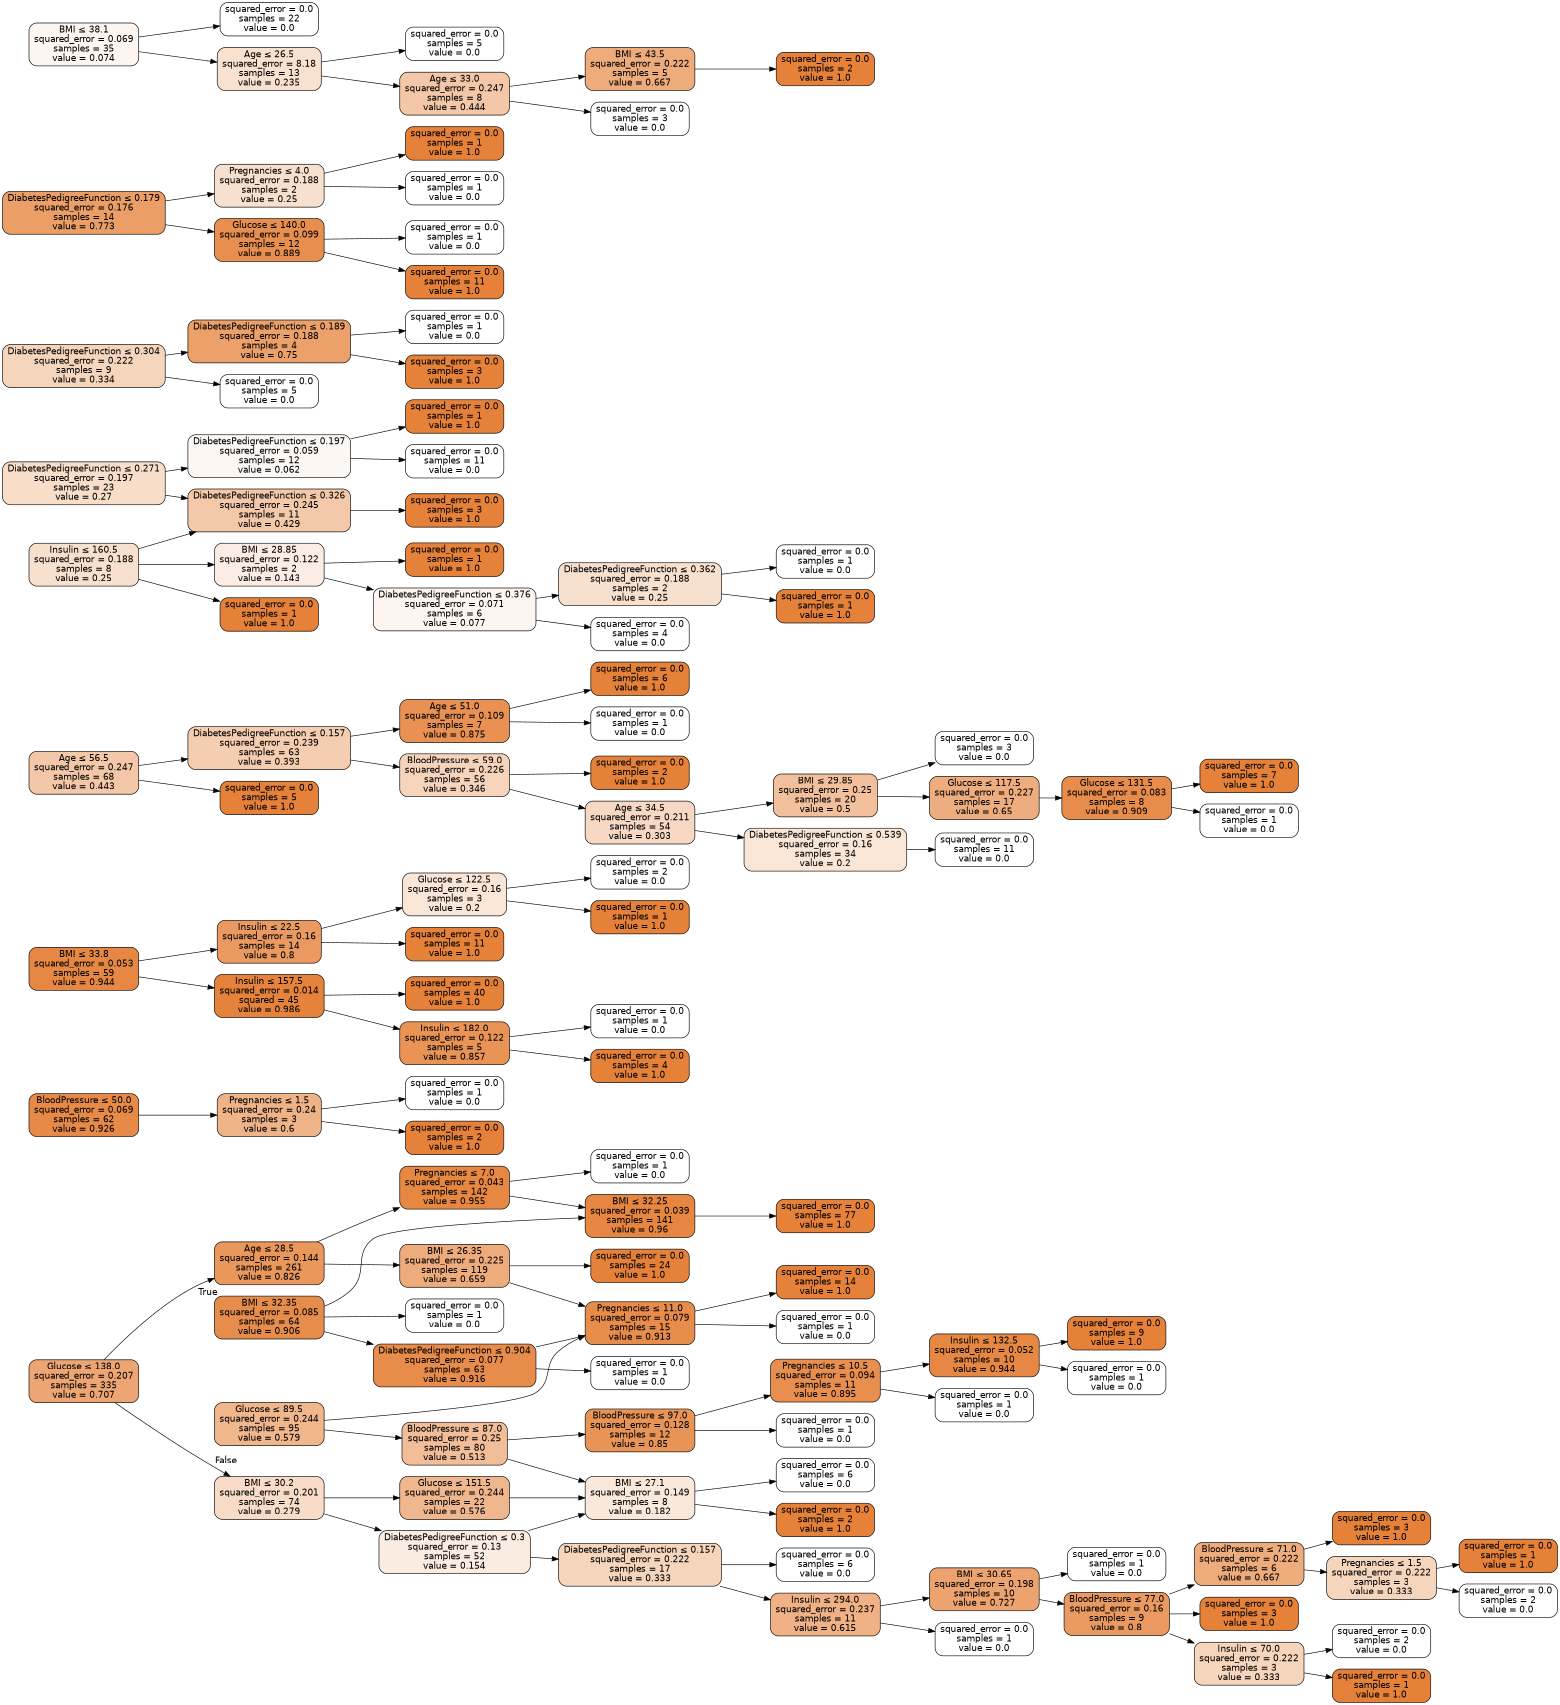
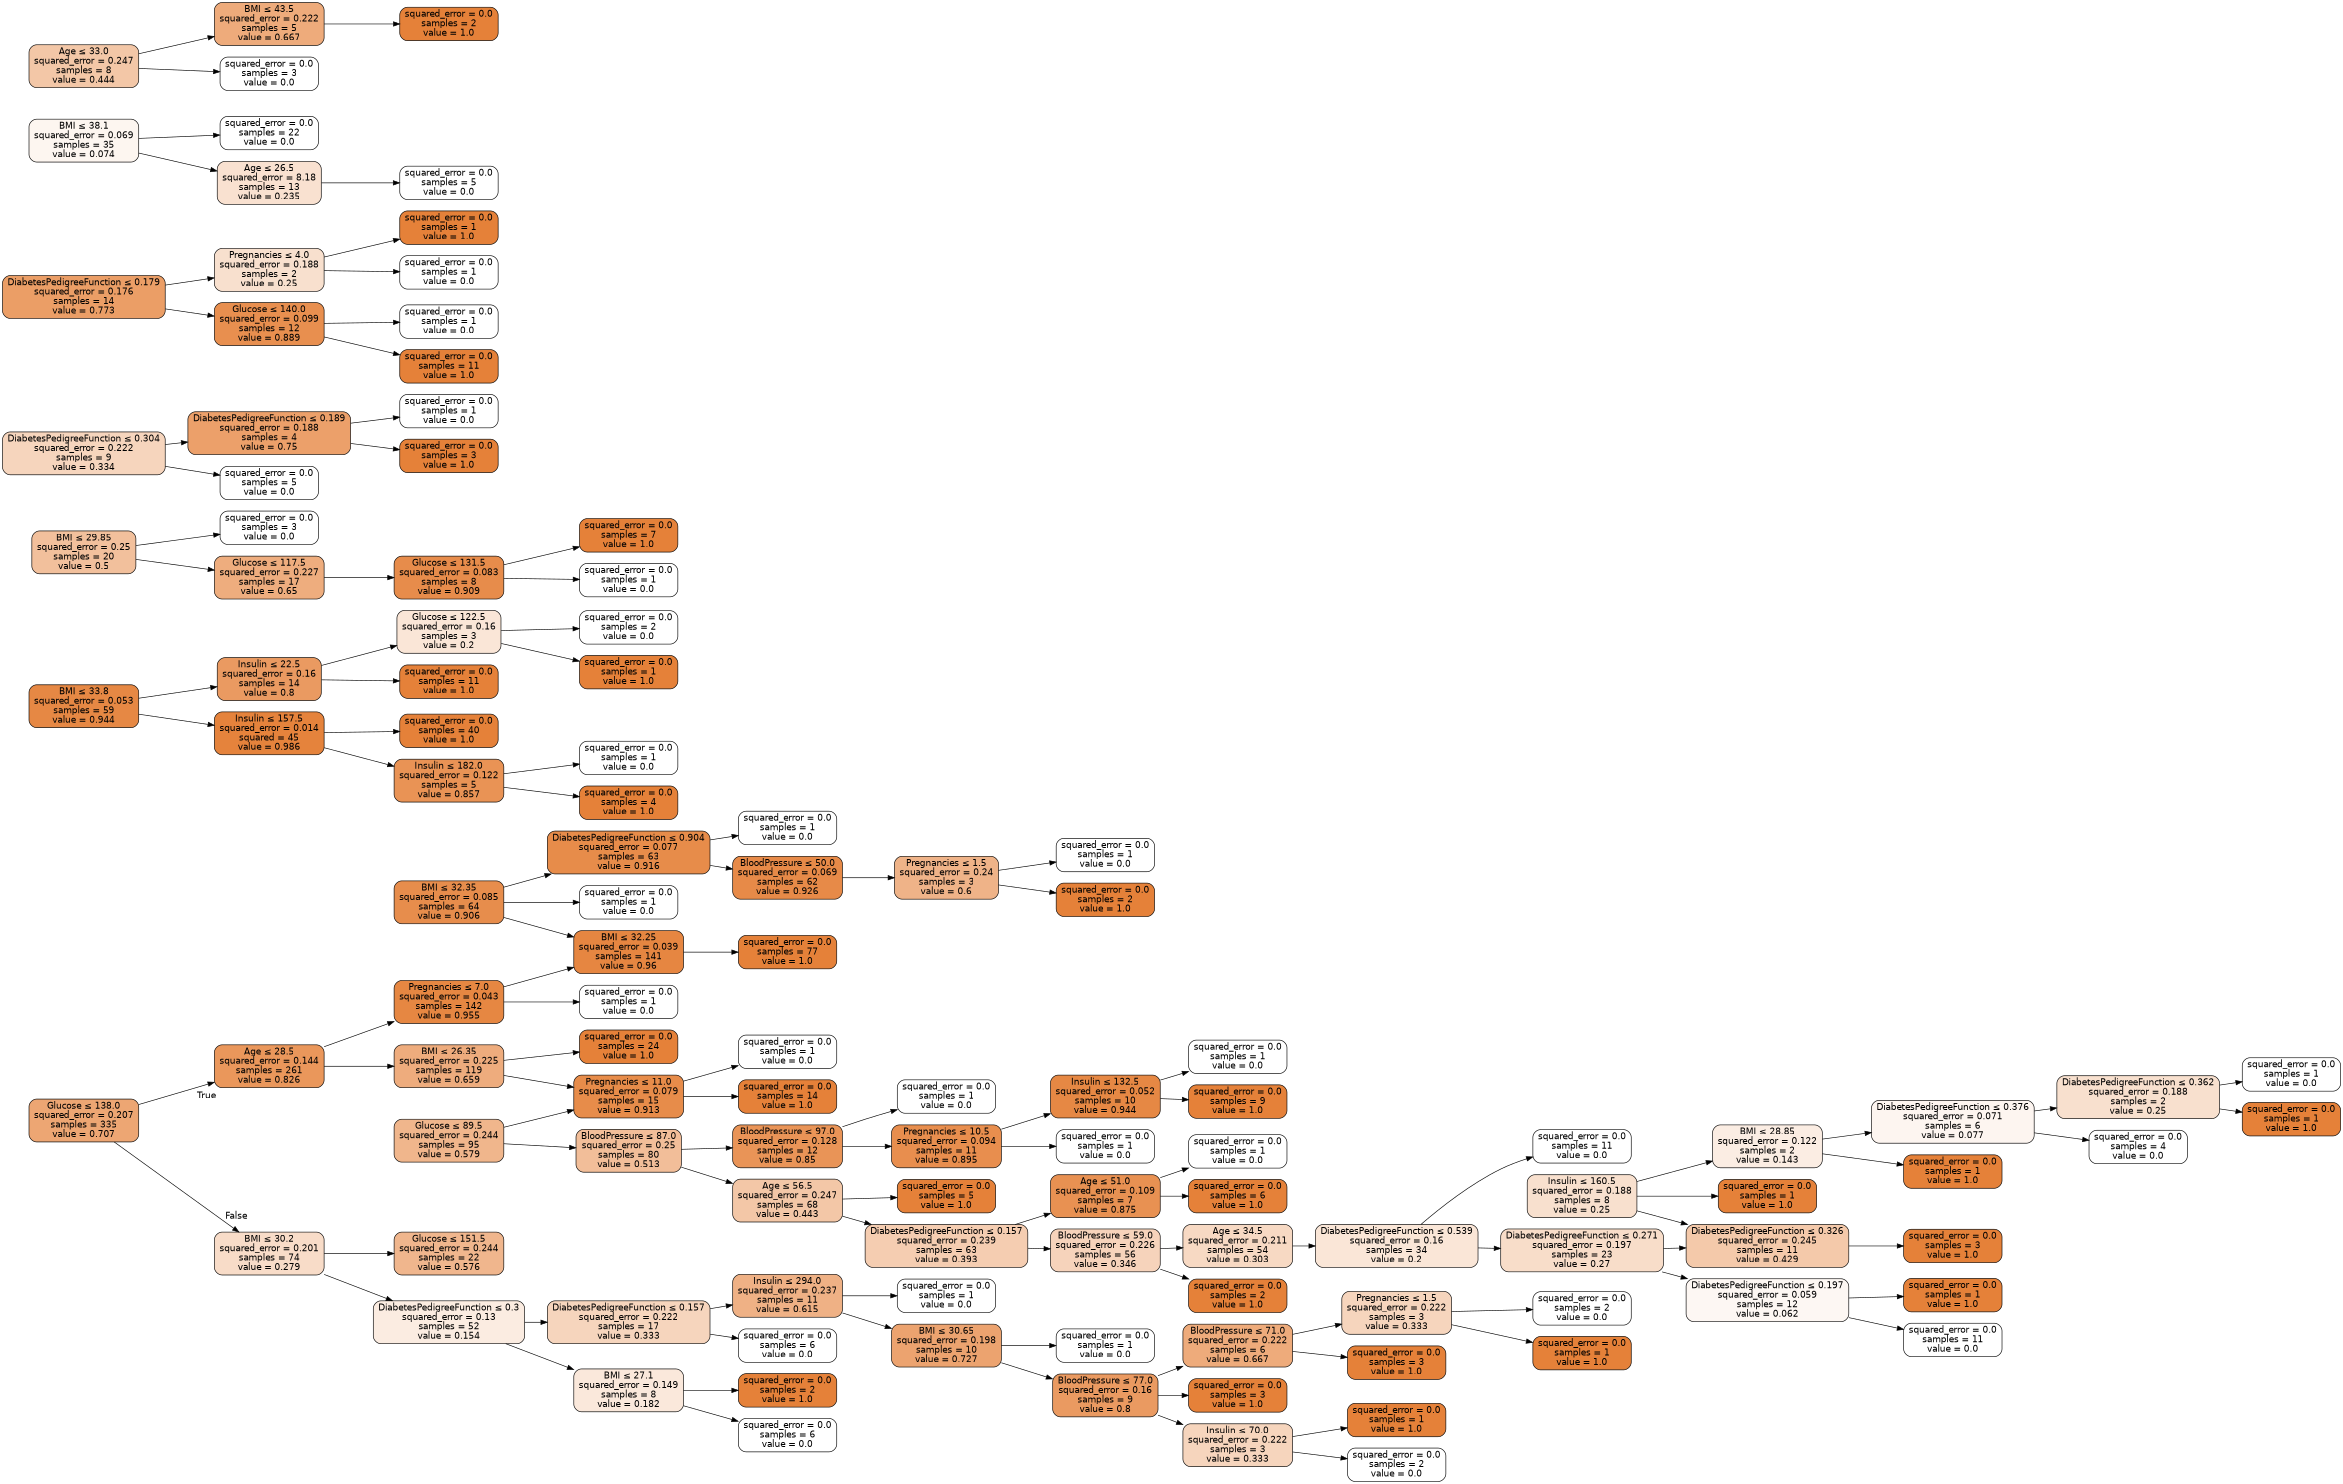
edge "Age ≤ 26.5" -> "Age ≤ 33.0": removed
edge "Age ≤ 34.5" -> "BMI ≤ 29.85": removed
edge "DiabetesPedigreeFunction ≤ 0.539" -> "DiabetesPedigreeFunction ≤ 0.271": added
edge "DiabetesPedigreeFunction ≤ 0.904" -> "Pregnancies ≤ 11.0": now "DiabetesPedigreeFunction ≤ 0.904" -> "BloodPressure ≤ 50.0"
edge "BloodPressure ≤ 87.0" -> "BMI ≤ 27.1": now "BloodPressure ≤ 87.0" -> "Age ≤ 56.5"
edge "Glucose ≤ 151.5" -> "BMI ≤ 27.1": removed
